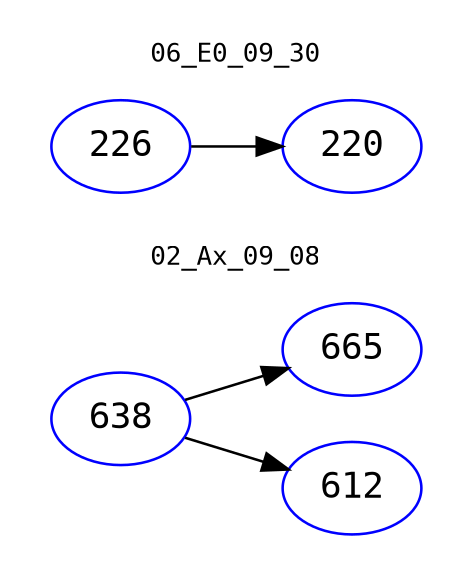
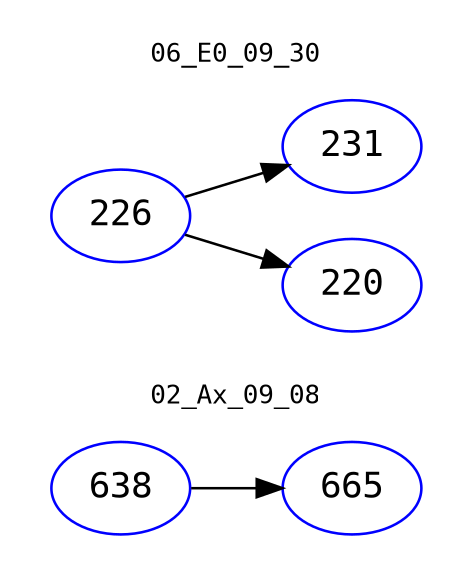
node "231": added
node "612": removed
